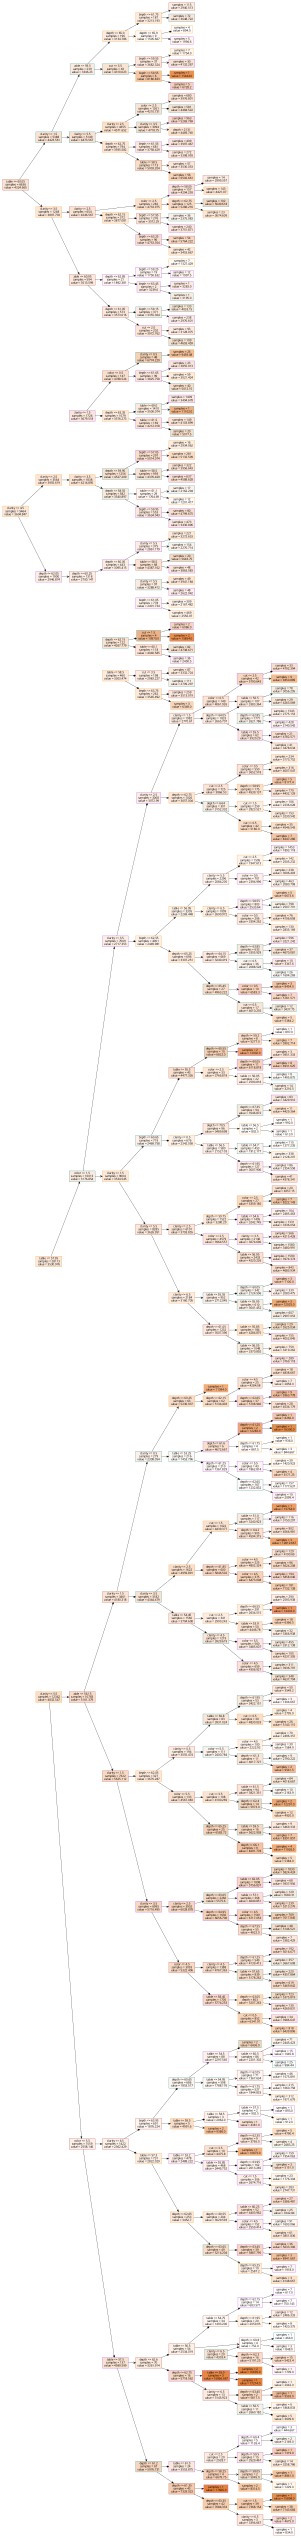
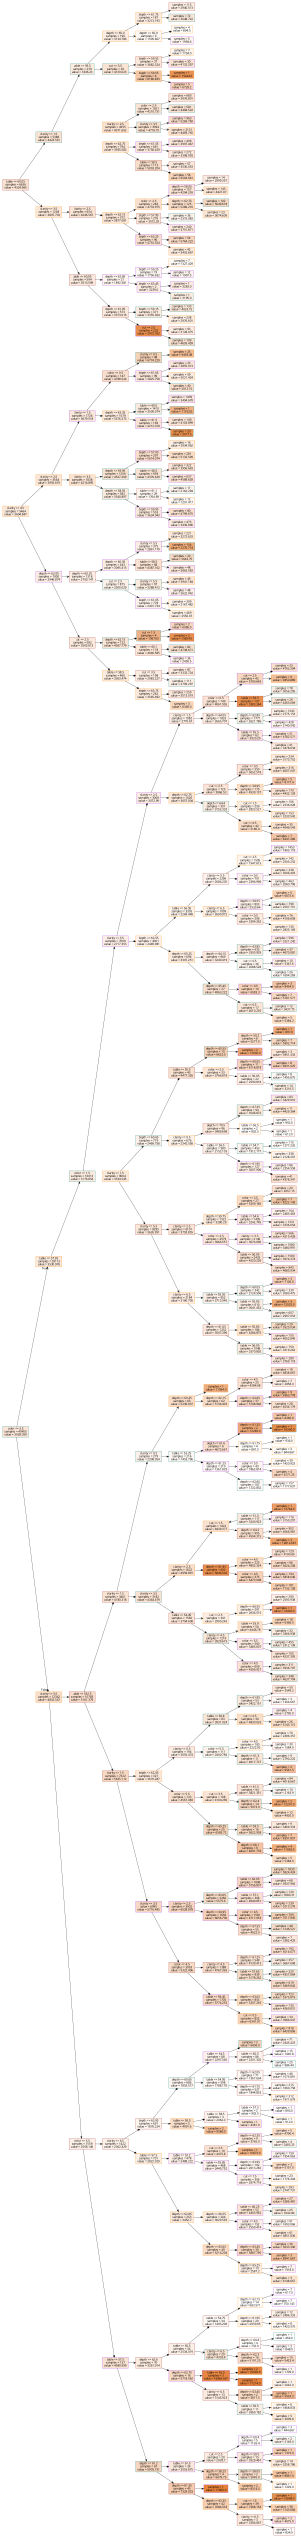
node "depth = 2131 value = 4469.745": label "depth = 2131 value = 4469.745" -> "samples = 2131 value = 4469.745"
node "clarity <= 5.5 samples = 5149 value = 4473.567": removed
edge "clarity <= 2.5 samples = 654 value = 4246.567" -> "color <= 2.5 samples = 282 value = 4733.975": now "depth <= 62.15 samples = 372 value = 3877.081" -> "color <= 2.5 samples = 282 value = 4733.975"
node "samples = 238 value = 2976.601": color purple -> darkorange
node "cut <= 2.0 samples = 202 value = 3972.762": fillcolor #fae5d6 -> #e88e4d
node "samples = 20 value = 5017.5": fillcolor #f8ddca -> #e88e4d
edge "clarity <= 2.5 samples = 3564 value = 3955.619" -> "clarity <= 1.5 samples = 1726 value = 3679.518": added
node "samples = 154 value = 2270.714": fillcolor #fcf2ea -> #eda876
node "cut <= 2.5 samples = 875 value = 2500.029": added
node "cut <= 2.5 samples = 582 value = 3505.613": added
node "table <= 56.5 samples = 107 value = 3383.364": fillcolor #fbe9dd -> #e88e4d
edge "depth <= 64.05 samples = 1833 value = 2665.707" -> "table <= 56.5 samples = 107 value = 3383.364": now "depth <= 64.05 samples = 1833 value = 2665.707" -> "depth <= 62.85 samples = 1771 value = 2621.786"
node "samples = 1 value = 897.0": fillcolor #fefcfa -> #eda876
node "samples = 7 value = 5902.714": color darkorange -> teal
edge "color <= 1.5 samples = 16013 value = 3176.854" -> "clarity <= 1.5 samples = 9004 value = 3534.545": removed
node "color <= 3.5 samples = 40455 value = 3928.059": added
node "samples = 10 value = 2099.4": removed
edge "cut <= 1.5 samples = 1022 value = 4439.377" -> "table <= 51.0 samples = 117 value = 3240.923": reversed
node "depth <= 61.85 samples = 600 value = 5846.502": fillcolor #f7d7c1 -> #e88e4d
edge "cut <= 2.5 samples = 341 value = 2900.243" -> "table <= 53.9 samples = 50 value = 4446.78": now "clarity <= 4.5 samples = 1219 value = 3929.619" -> "table <= 53.9 samples = 50 value = 4446.78"
node "samples = 4 value = 2795.0": color darkorange -> purple
node "clarity <= 3.5 samples = 6995 value = 5716.495": label "clarity <= 3.5 samples = 6995 value = 5716.495" -> "clarity <= 3.5 value = 6995 value = 5716.495"
node "depth <= 63.05 depth = 853 value = 5207.263": label "depth <= 63.05 depth = 853 value = 5207.263" -> "depth <= 63.05 samples = 853 value = 5207.263"
node "samples = 3 value = 5151.0": color teal -> darkorange
node "depth <= 63.65 samples = 49 value = 5214.204": color teal -> darkorange
node "depth <= 62.15 samples = 14 value = 683.571": color purple -> darkorange
edge "table <= 56.5 samples = 54 value = 2534.019" -> "depth <= 60.8 samples = 4 value = 752.0": now "table <= 56.5 samples = 54 value = 2534.019" -> "clarity <= 6.5 samples = 20 value = 4303.4"
edge "table <= 61.5 samples = 24 value = 3553.875" -> "cut <= 2.5 samples = 20 value = 2928.7": added
